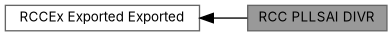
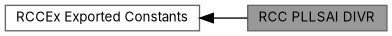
node "RCCEx Exported Exported": label "RCCEx Exported Exported" -> "RCCEx Exported Constants"
